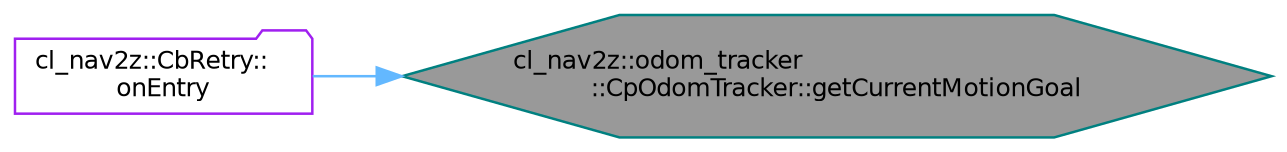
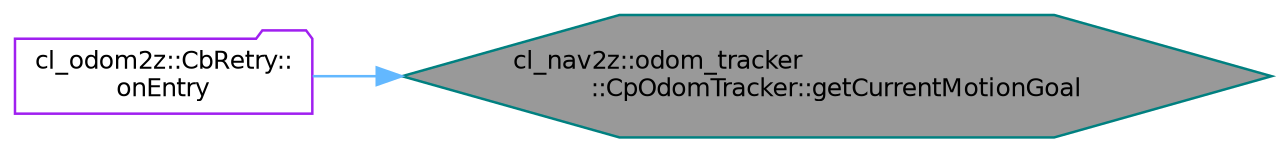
node "cl_nav2z::CbRetry:: onEntry": label "cl_nav2z::CbRetry:: onEntry" -> "cl_odom2z::CbRetry:: onEntry"
